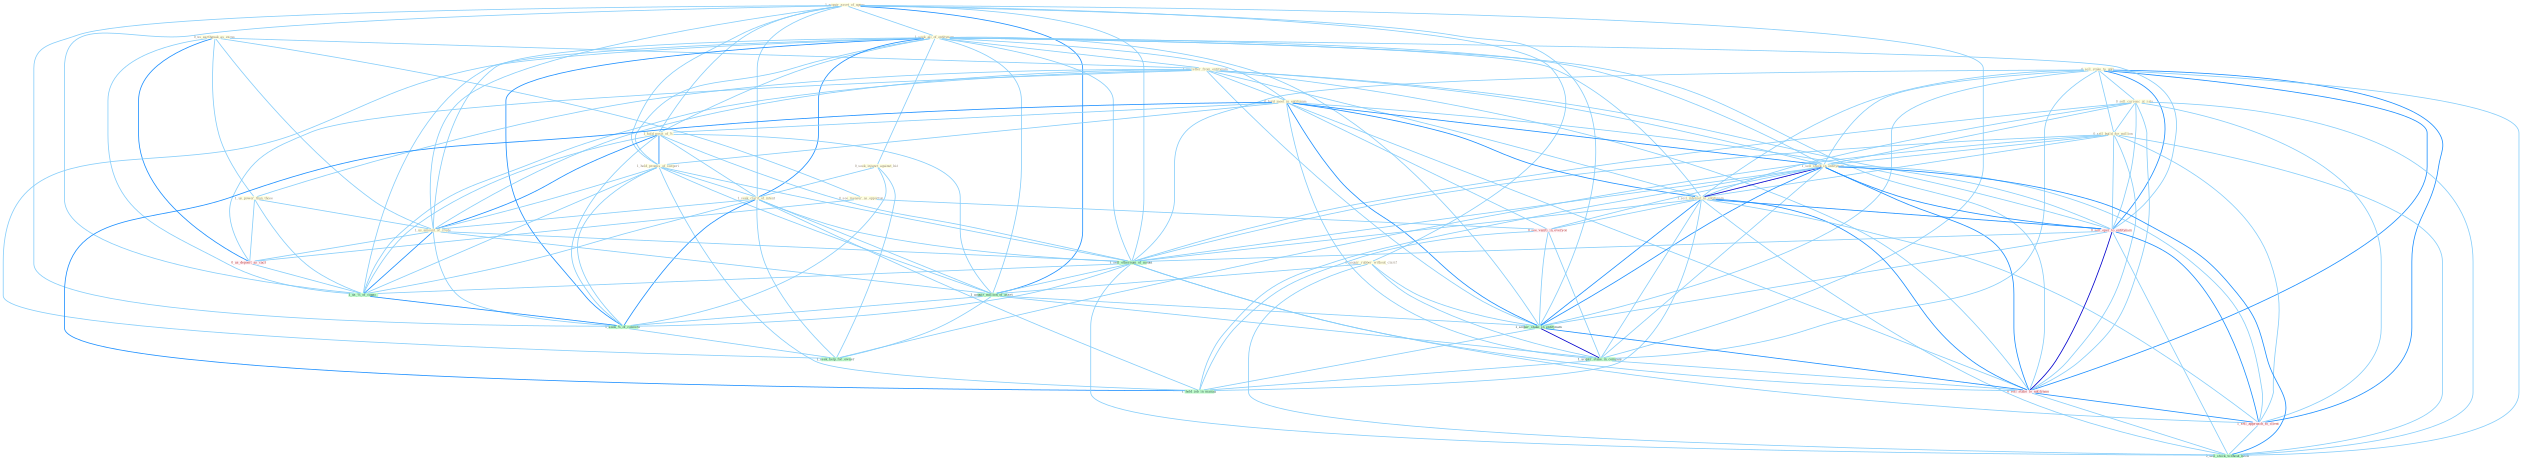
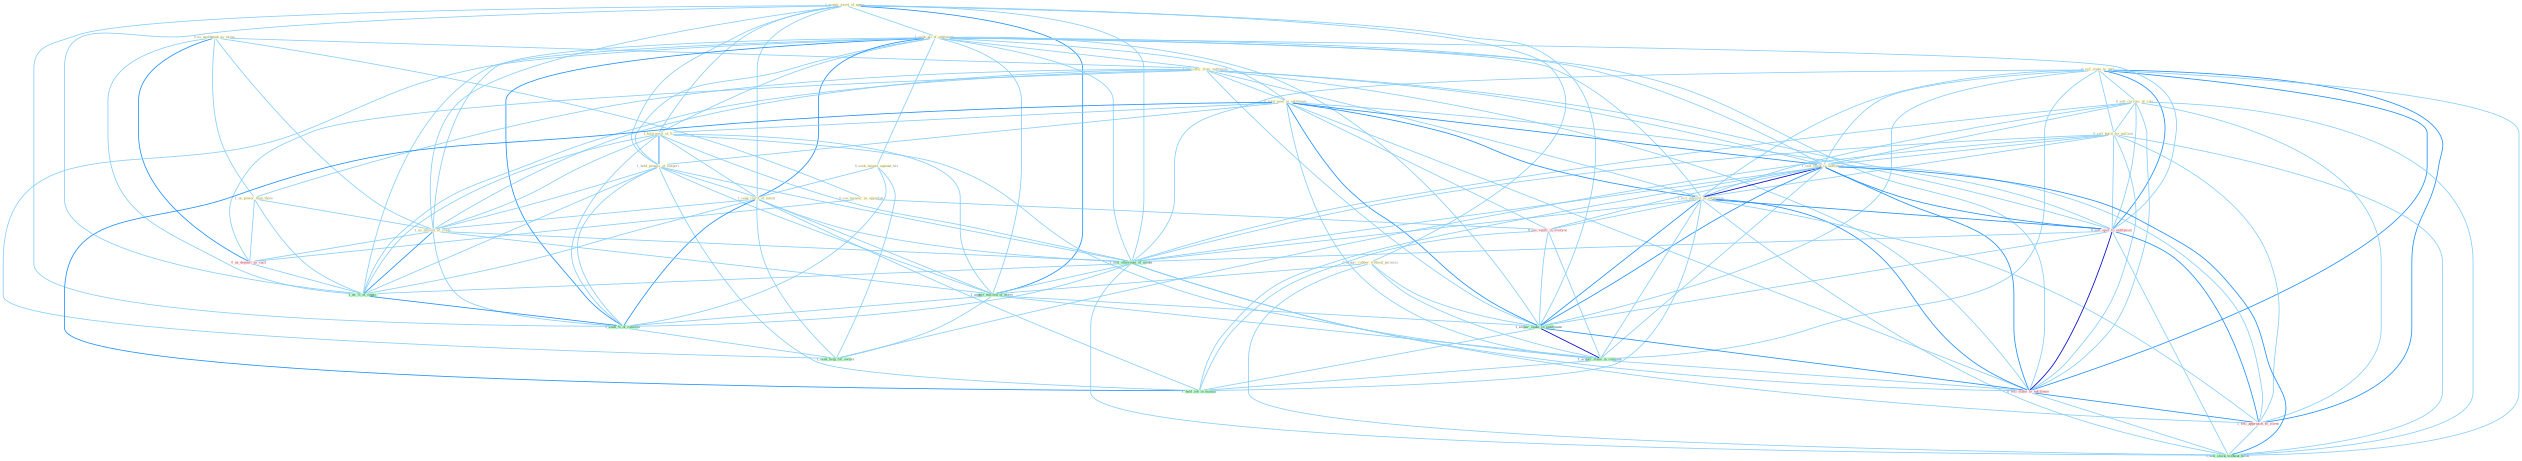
edge "1_acquir_asset_of_agenc" -- "1_acquir_stake_in_compani": now "1_hold_posit_of_%" -- "1_acquir_stake_in_compani"
edge "1_hold_posit_of_%" -- "1_us_amount_of_crude": color #1e90ff -> #87cefa
node "0_acquir_rubber_without_clarif": label "0_acquir_rubber_without_clarif" -> "0_acquir_rubber_without_permiss"
